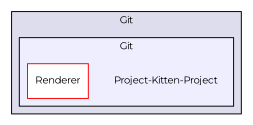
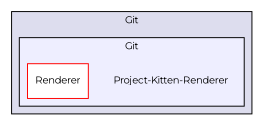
node "Project-Kitten-Project": label "Project-Kitten-Project" -> "Project-Kitten-Renderer"
